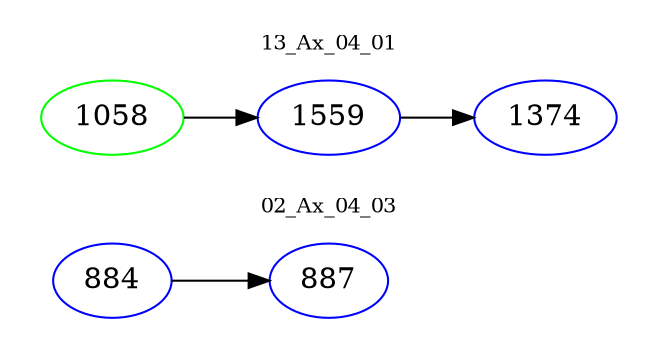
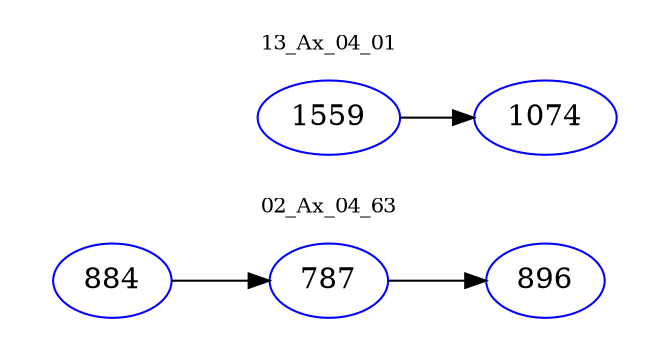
node "1058": removed
node "1374": label "1374" -> "1074"
cluster "02_Ax_04_03": label "02_Ax_04_03" -> "02_Ax_04_63"
node "887": label "887" -> "787"
node "896": added
